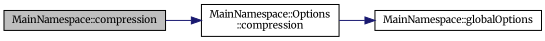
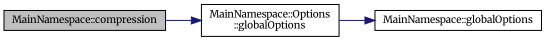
node "MainNamespace::Options ::compression": label "MainNamespace::Options ::compression" -> "MainNamespace::Options ::globalOptions"
